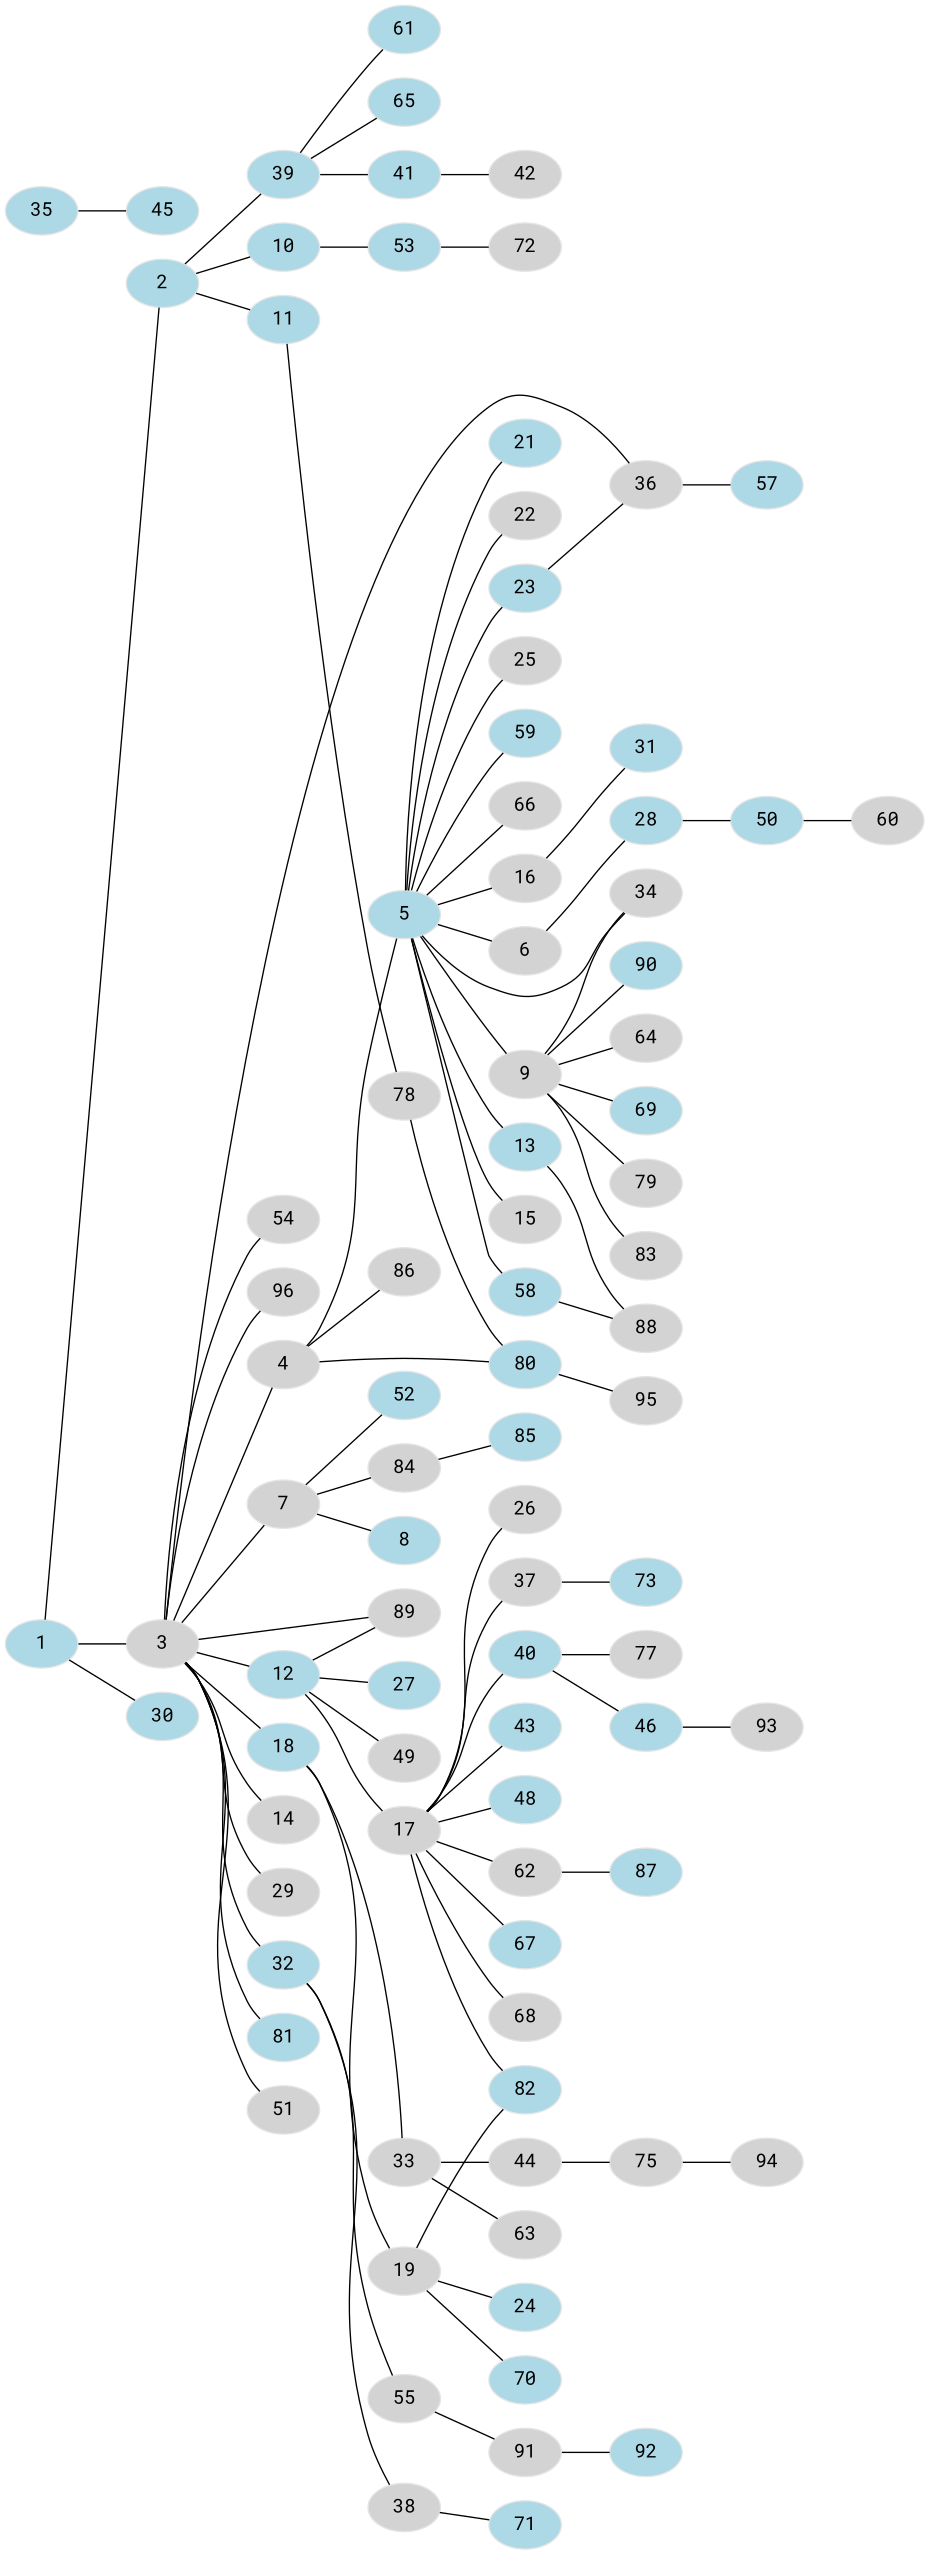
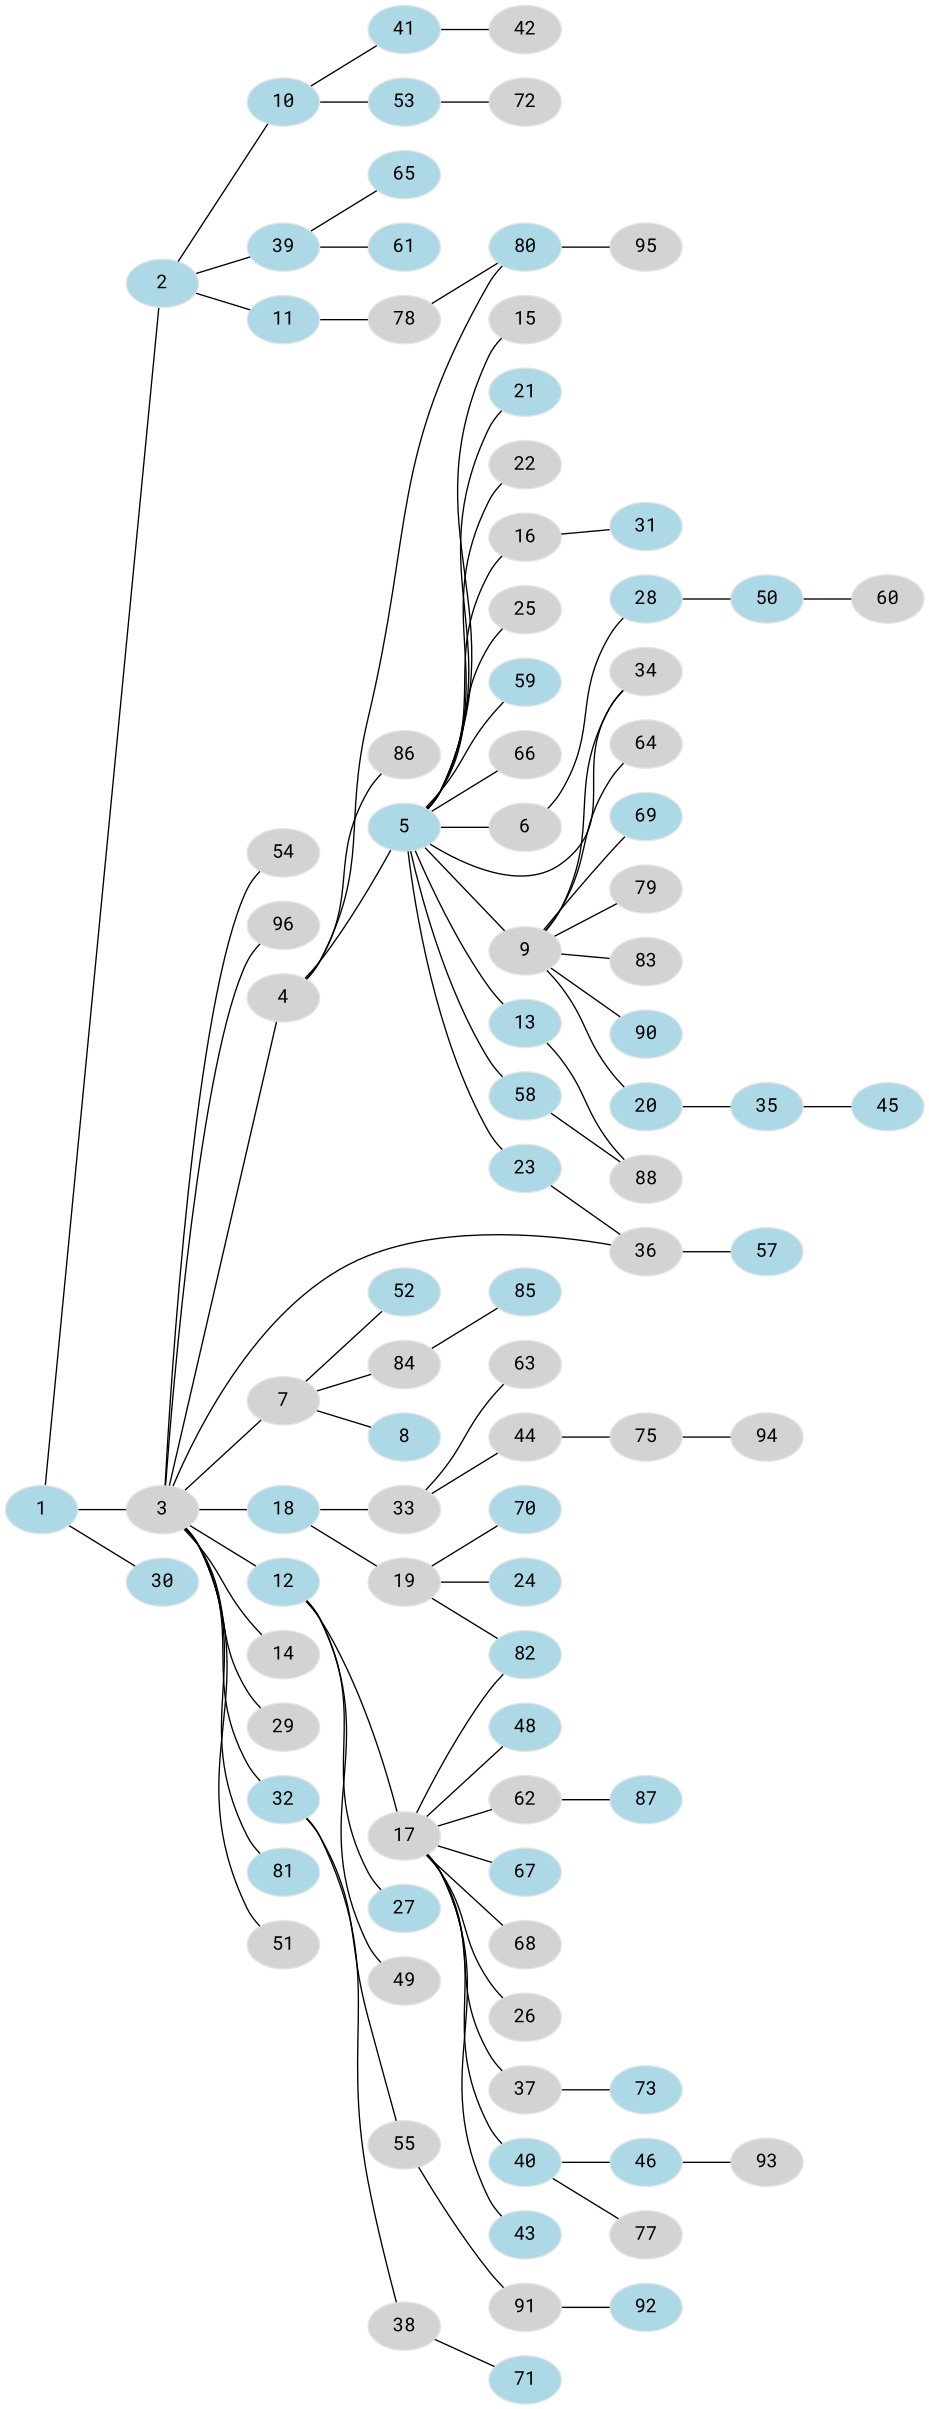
edge "39" -- "41": now "10" -- "41"
node "20": added
node "89": removed
